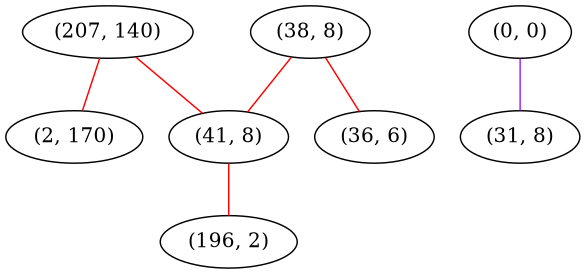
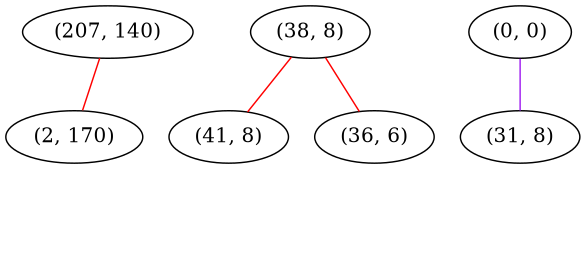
edge "(207, 140)" -- "(41, 8)": removed
node "(196, 2)": removed
